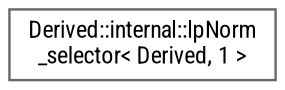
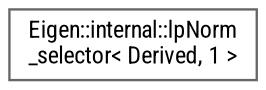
node "Derived::internal::lpNorm _selector< Derived, 1 >": label "Derived::internal::lpNorm _selector< Derived, 1 >" -> "Eigen::internal::lpNorm _selector< Derived, 1 >"
